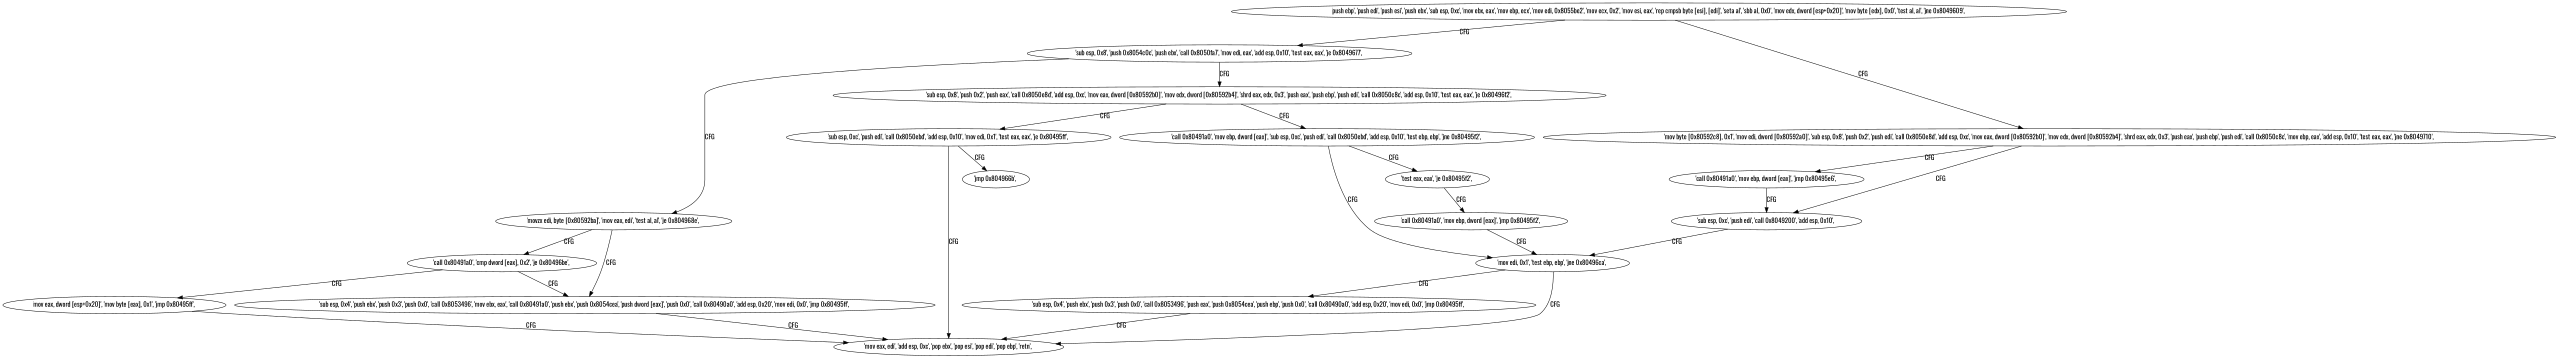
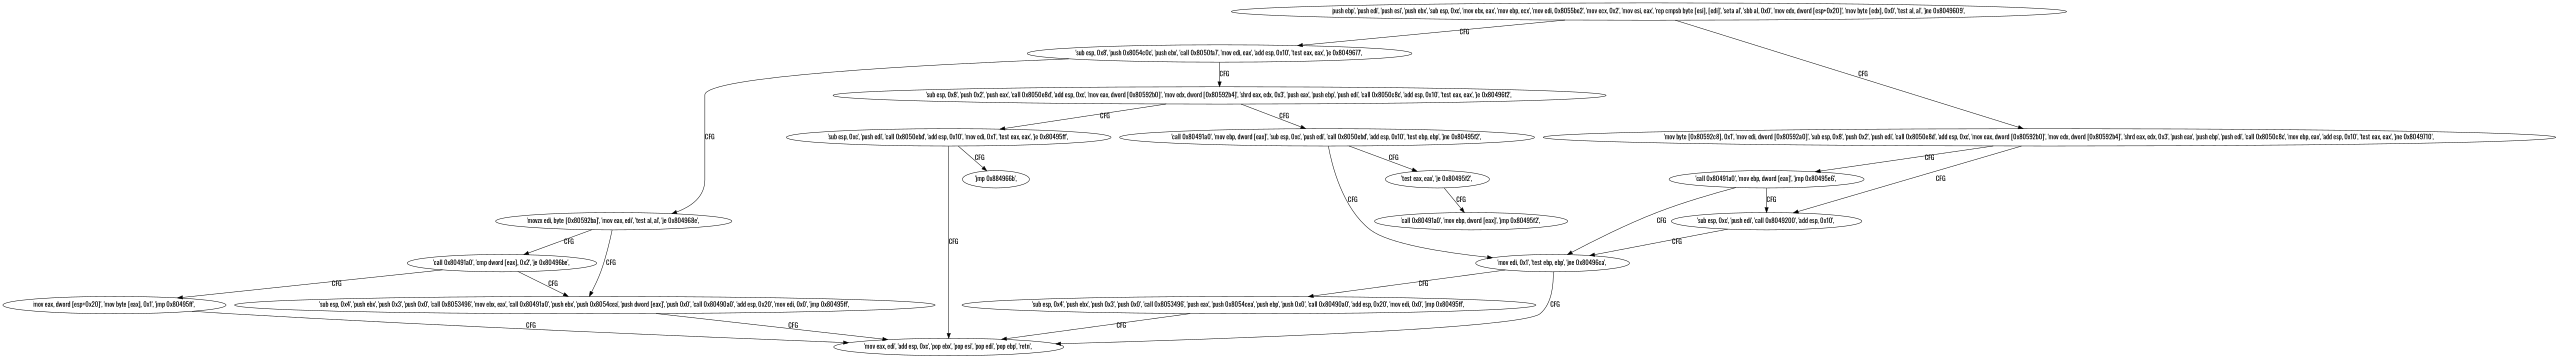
node "'jmp 0x804966b',": label "'jmp 0x804966b'," -> "'jmp 0x884966b',"
edge "'call 0x80491a0', 'mov ebp, dword [eax]', 'jmp 0x80495f2'," -> "'mov edi, 0x1', 'test ebp, ebp', 'jne 0x80496ca',": now "'call 0x80491a0', 'mov ebp, dword [eax]', 'jmp 0x80495e6'," -> "'mov edi, 0x1', 'test ebp, ebp', 'jne 0x80496ca',"
